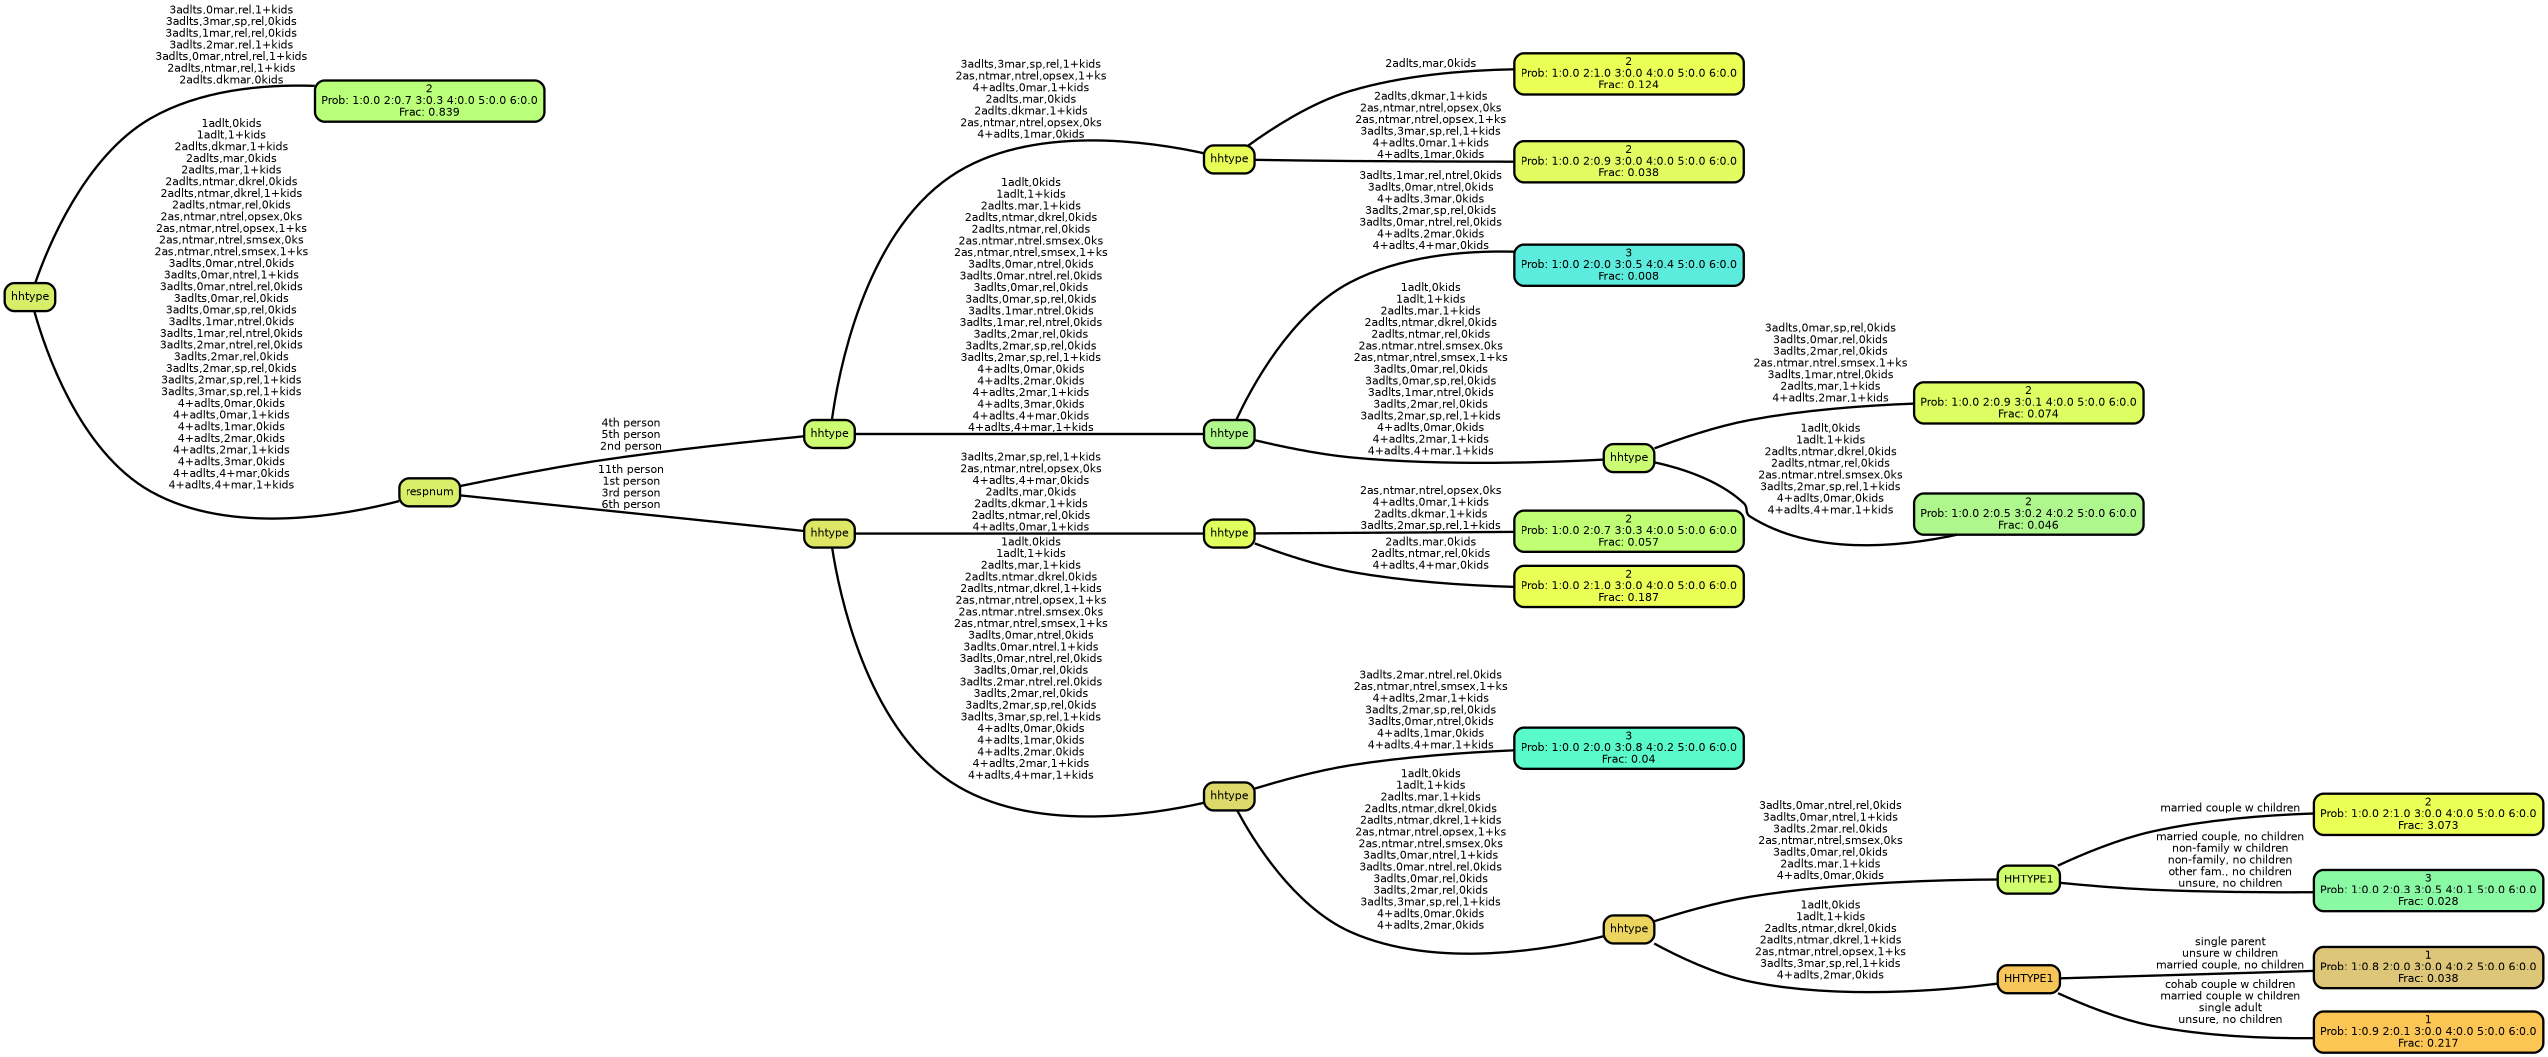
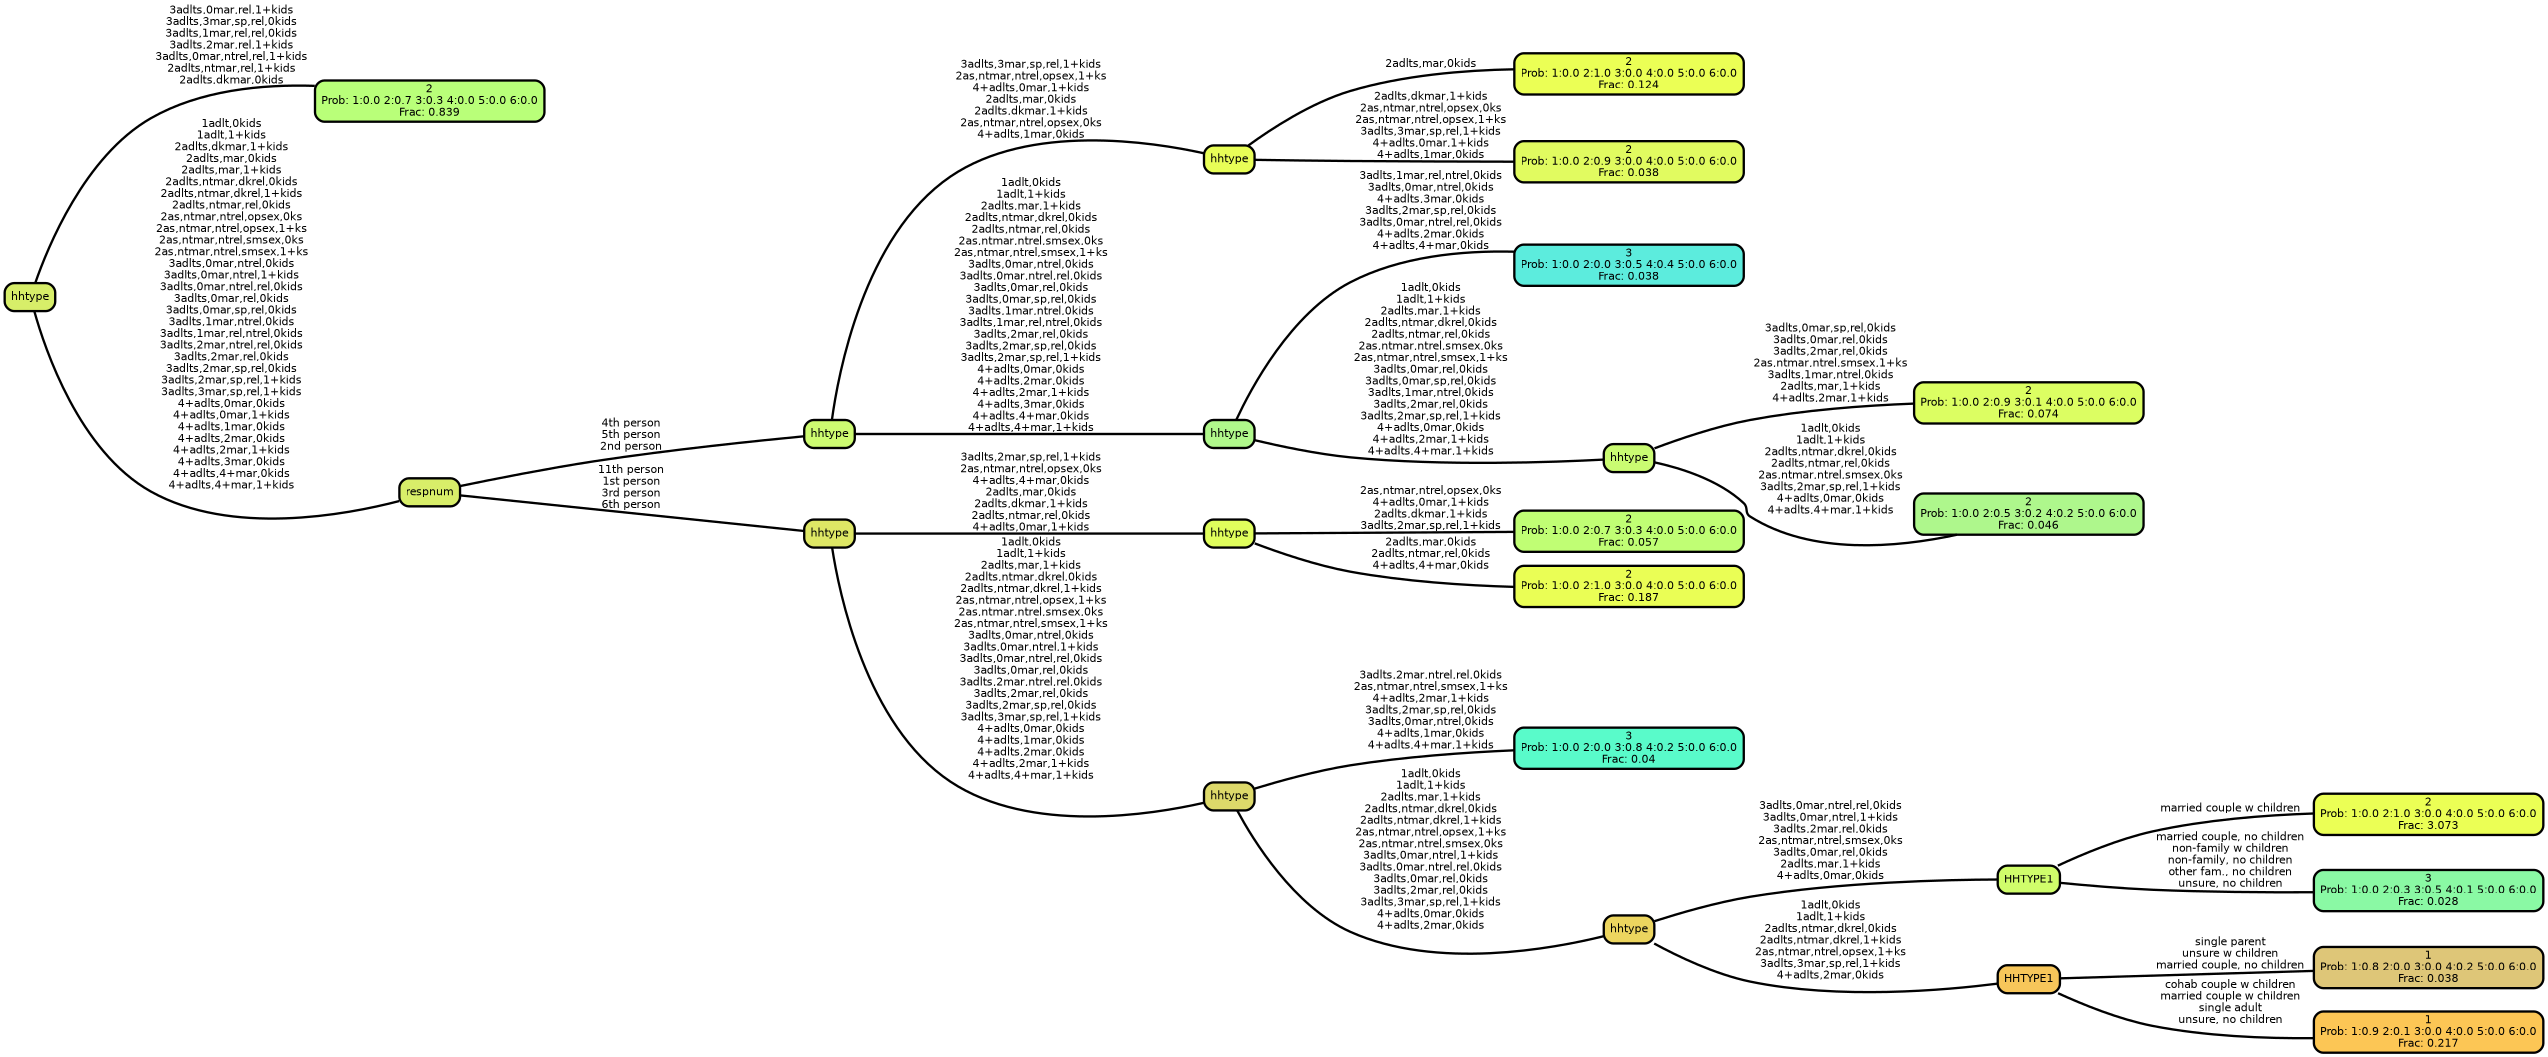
node "3 Prob: 1:0.0 2:0.0 3:0.5 4:0.4 5:0.0 6:0.0 Frac: 0.008": label "3 Prob: 1:0.0 2:0.0 3:0.5 4:0.4 5:0.0 6:0.0 Frac: 0.008" -> "3 Prob: 1:0.0 2:0.0 3:0.5 4:0.4 5:0.0 6:0.0 Frac: 0.038"
